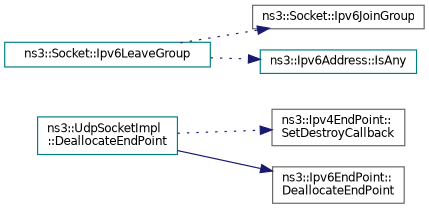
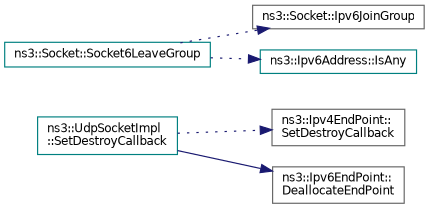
node "ns3::Socket::Ipv6LeaveGroup": label "ns3::Socket::Ipv6LeaveGroup" -> "ns3::Socket::Socket6LeaveGroup"
node "ns3::UdpSocketImpl ::DeallocateEndPoint": label "ns3::UdpSocketImpl ::DeallocateEndPoint" -> "ns3::UdpSocketImpl ::SetDestroyCallback"
